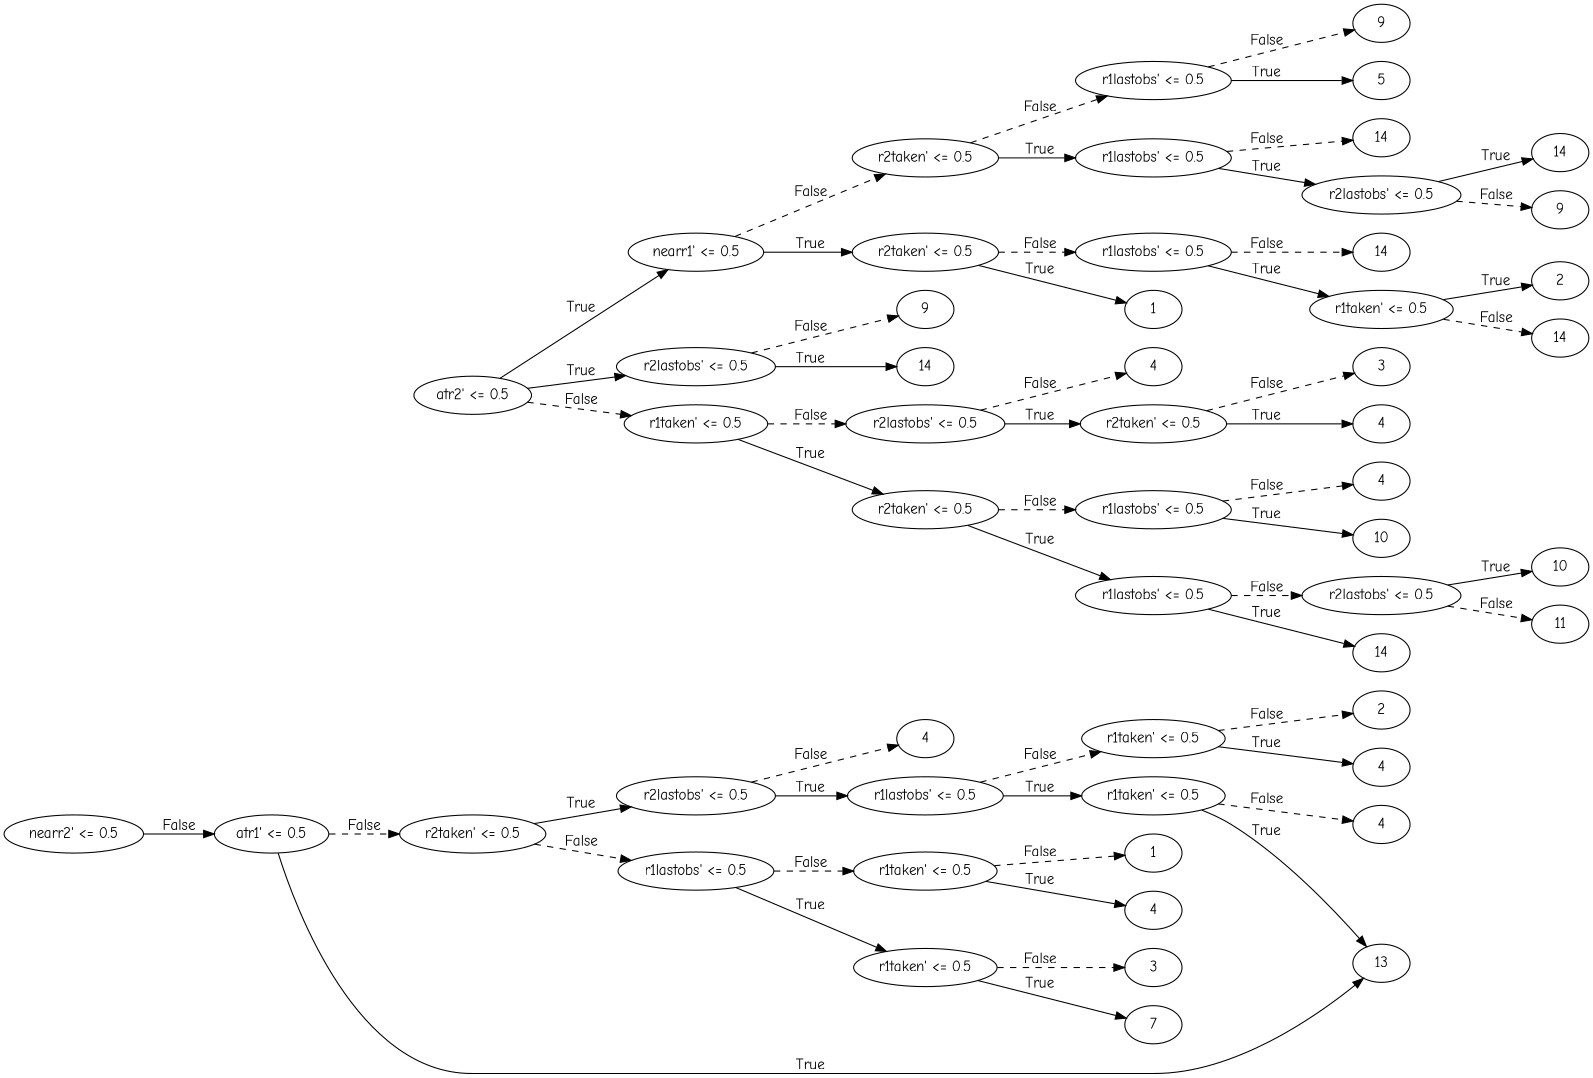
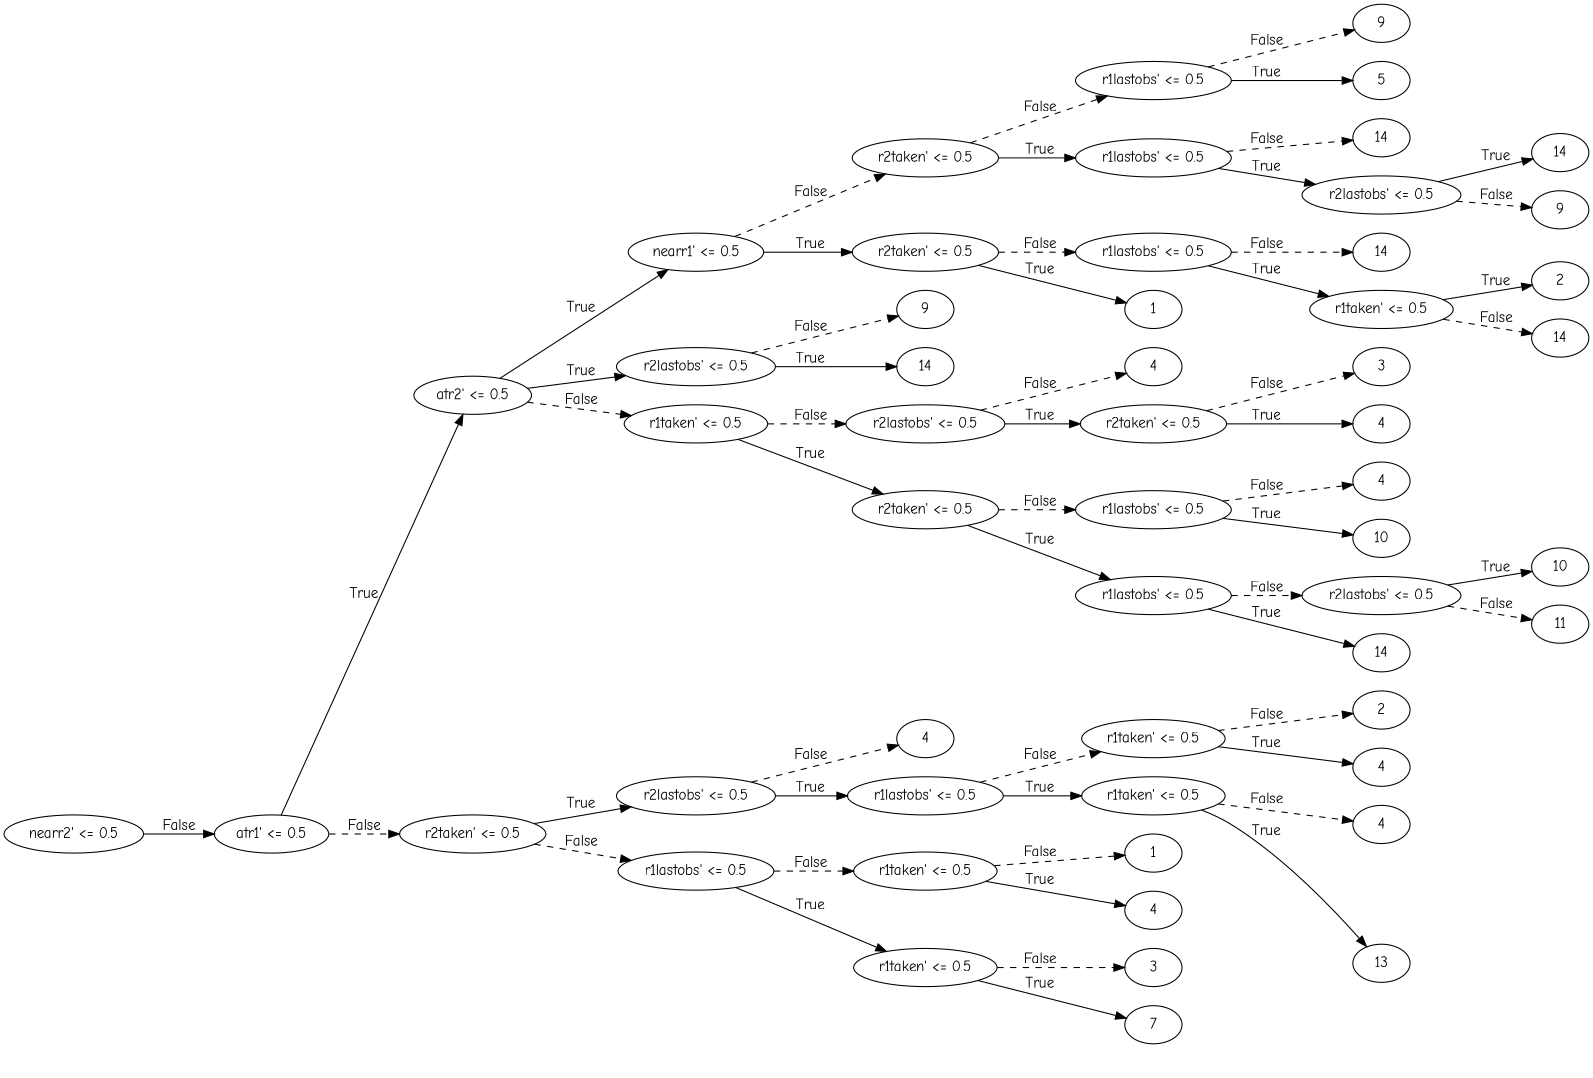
edge "atr1' <= 0.5" -> "13": now "atr1' <= 0.5" -> "atr2' <= 0.5"
